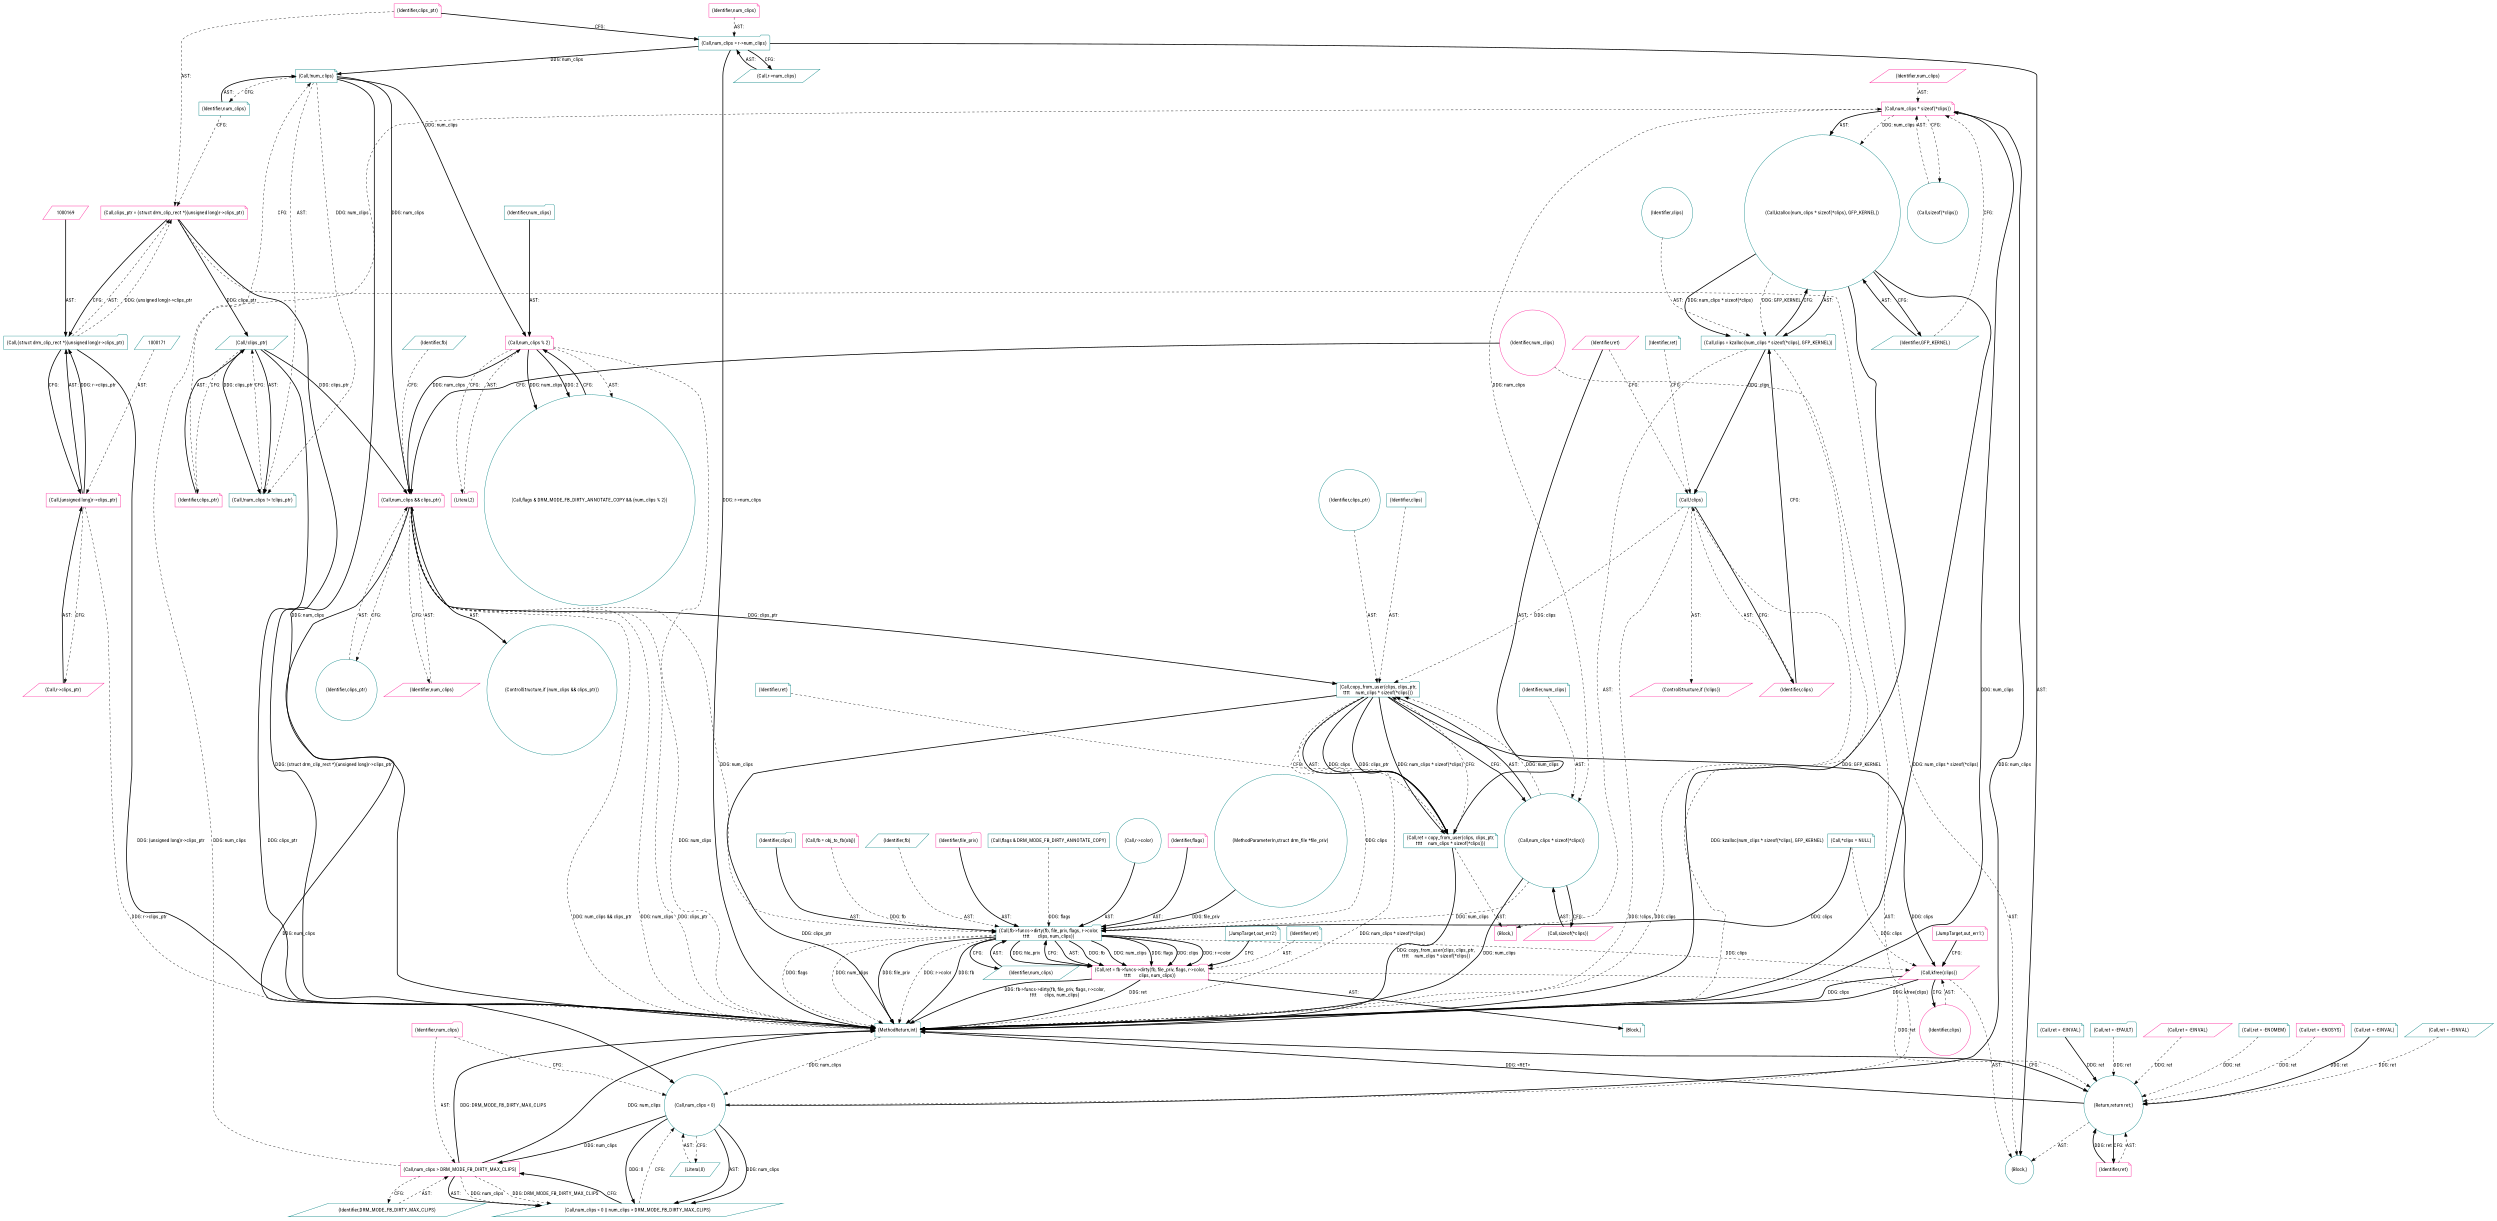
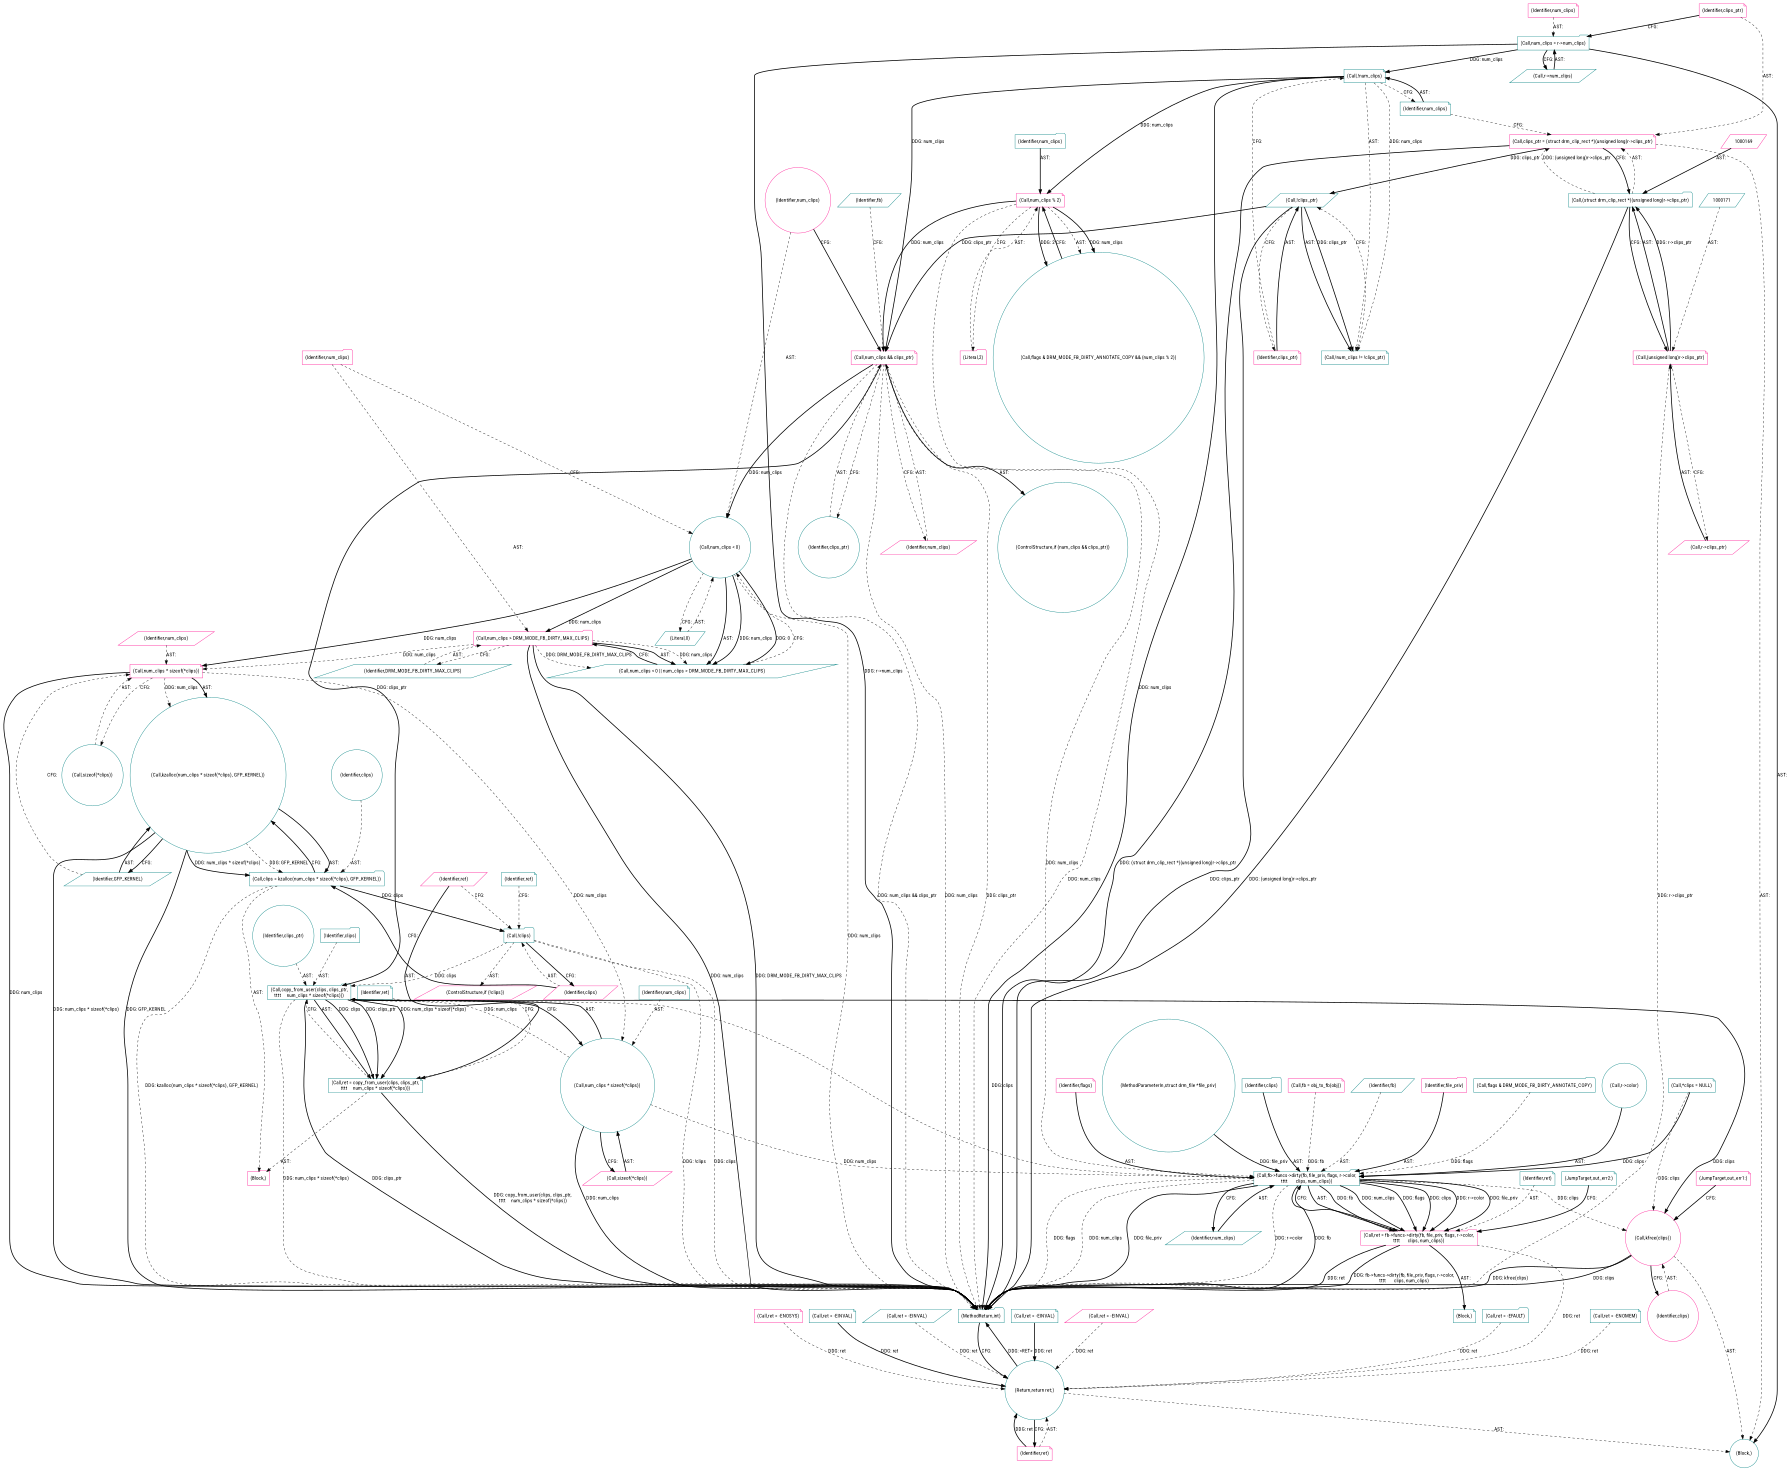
node "(Call,kfree(clips))": shape parallelogram -> circle
edge "(MethodReturn,int)" -> "(Call,num_clips < 0)": reversed
